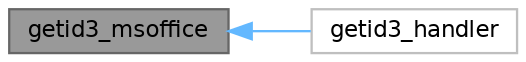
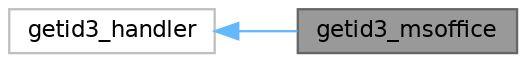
edge "getid3_handler" -> "getid3_msoffice": reversed
